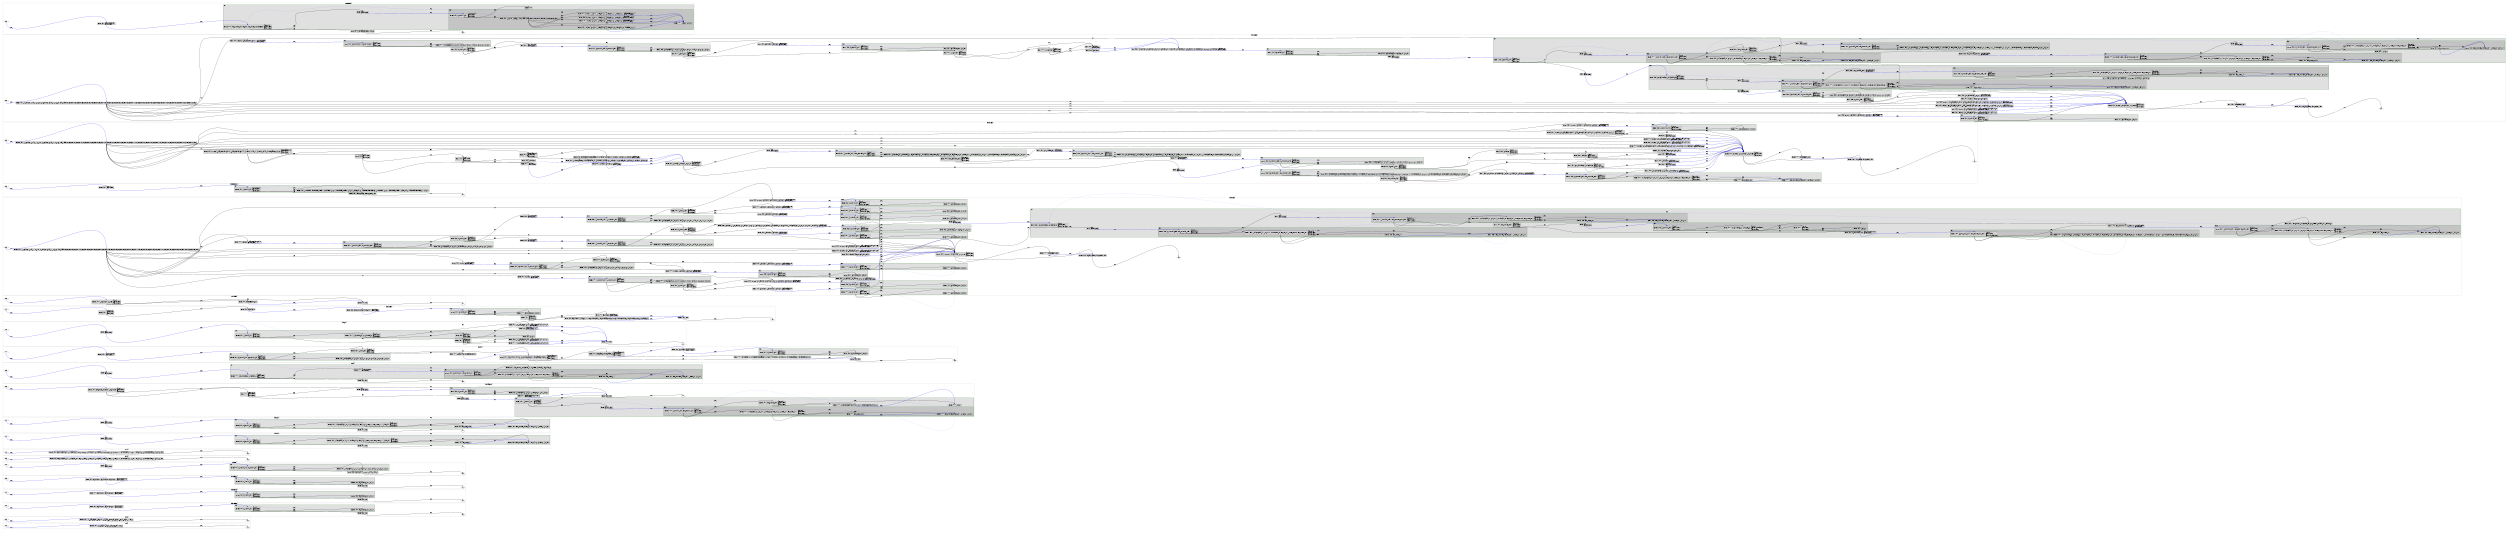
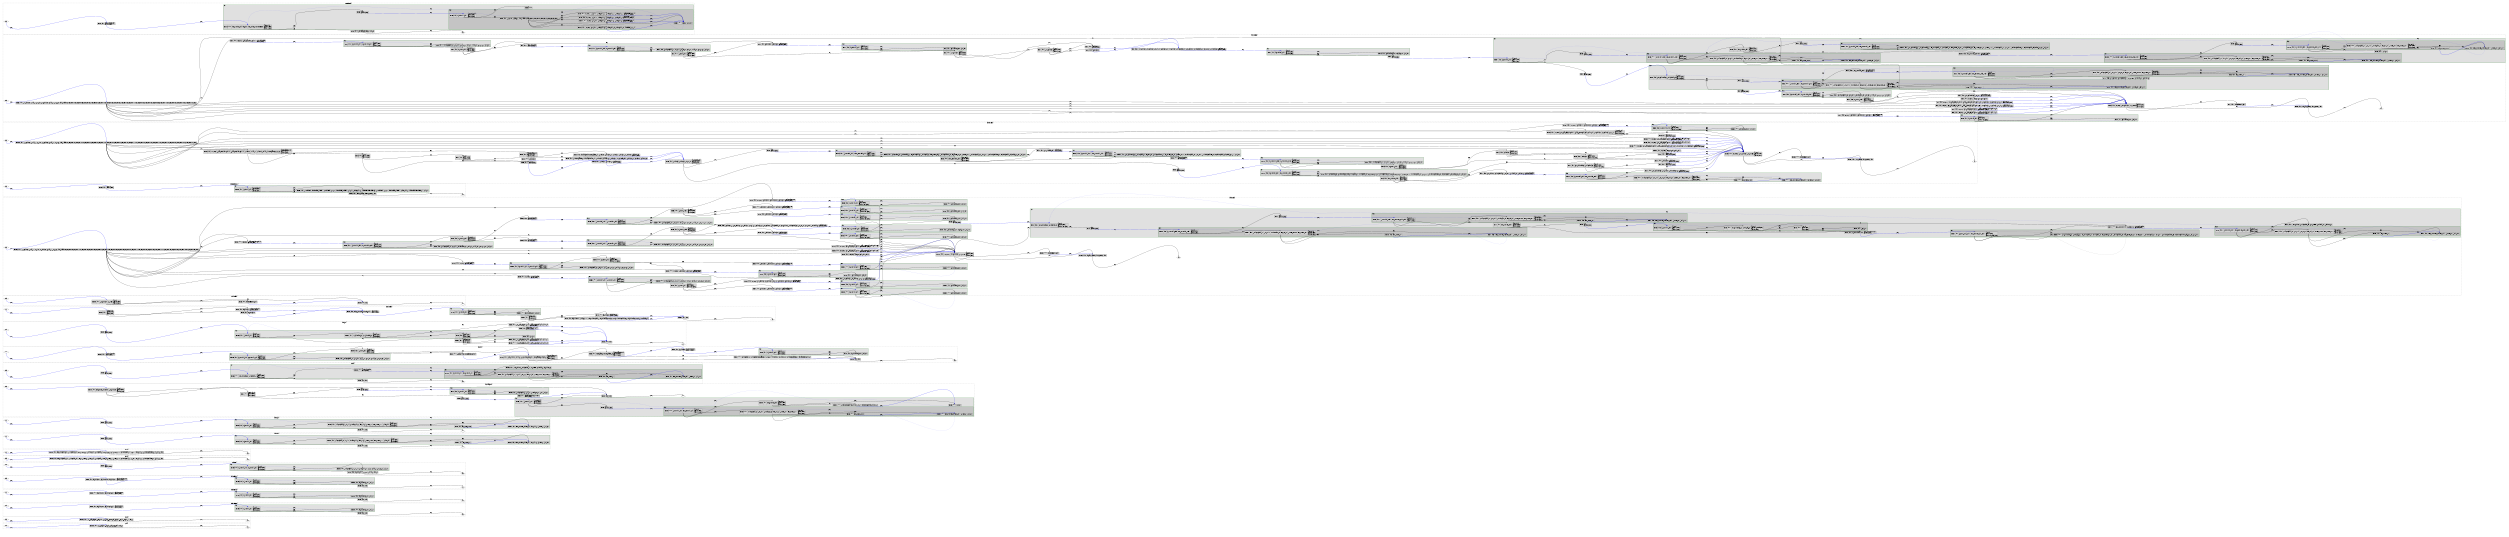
node "FREQ:720": added
